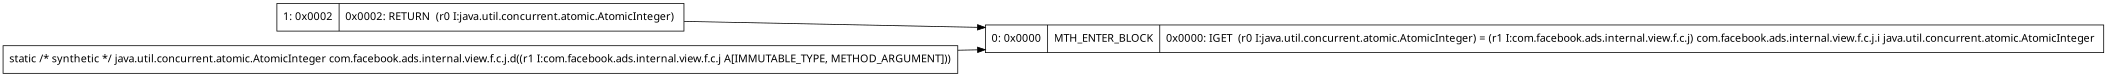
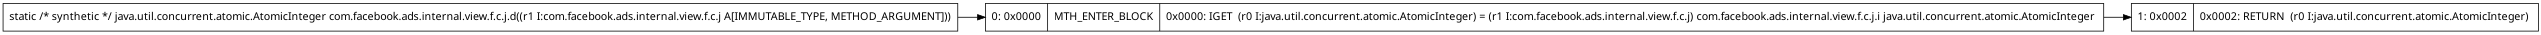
edge "1: 0x0002" -> "0: 0x0000": reversed
